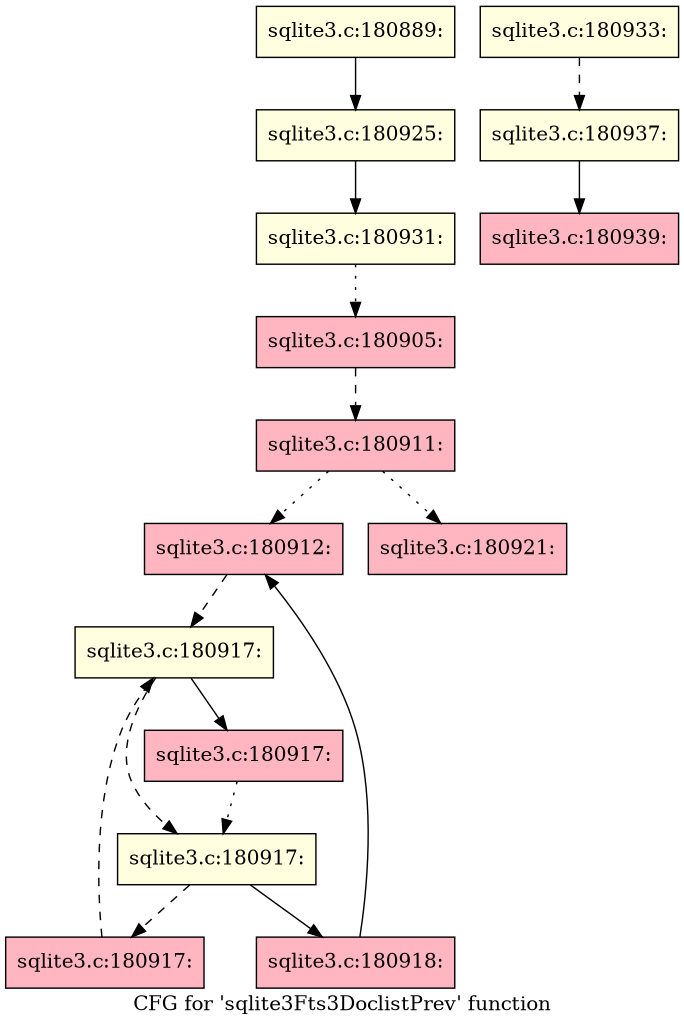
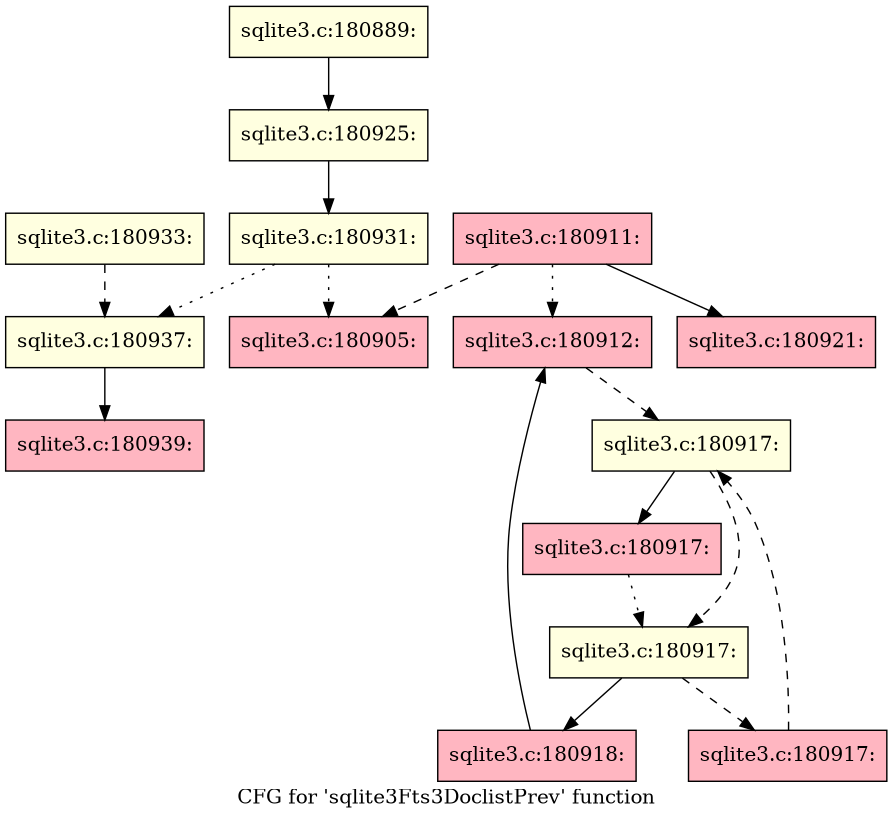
edge "sqlite3.c:180931:" -> "sqlite3.c:180937:": added
edge "sqlite3.c:180905:" -> "sqlite3.c:180911:": reversed
edge "sqlite3.c:180911:" -> "sqlite3.c:180921:": style dotted -> solid
